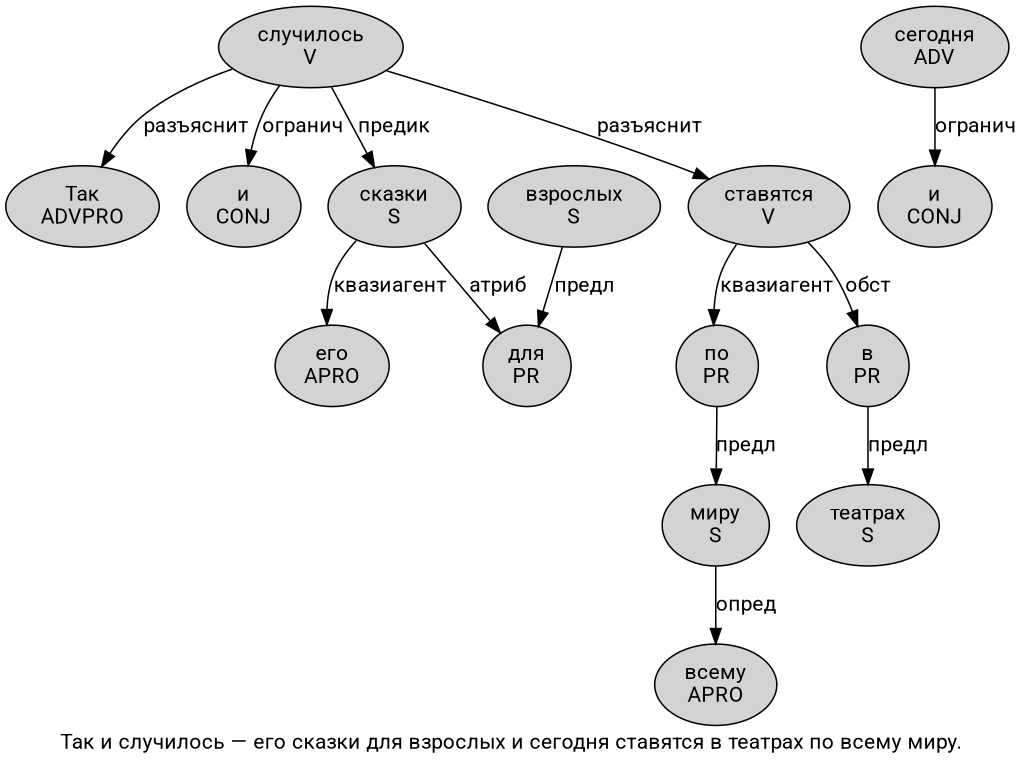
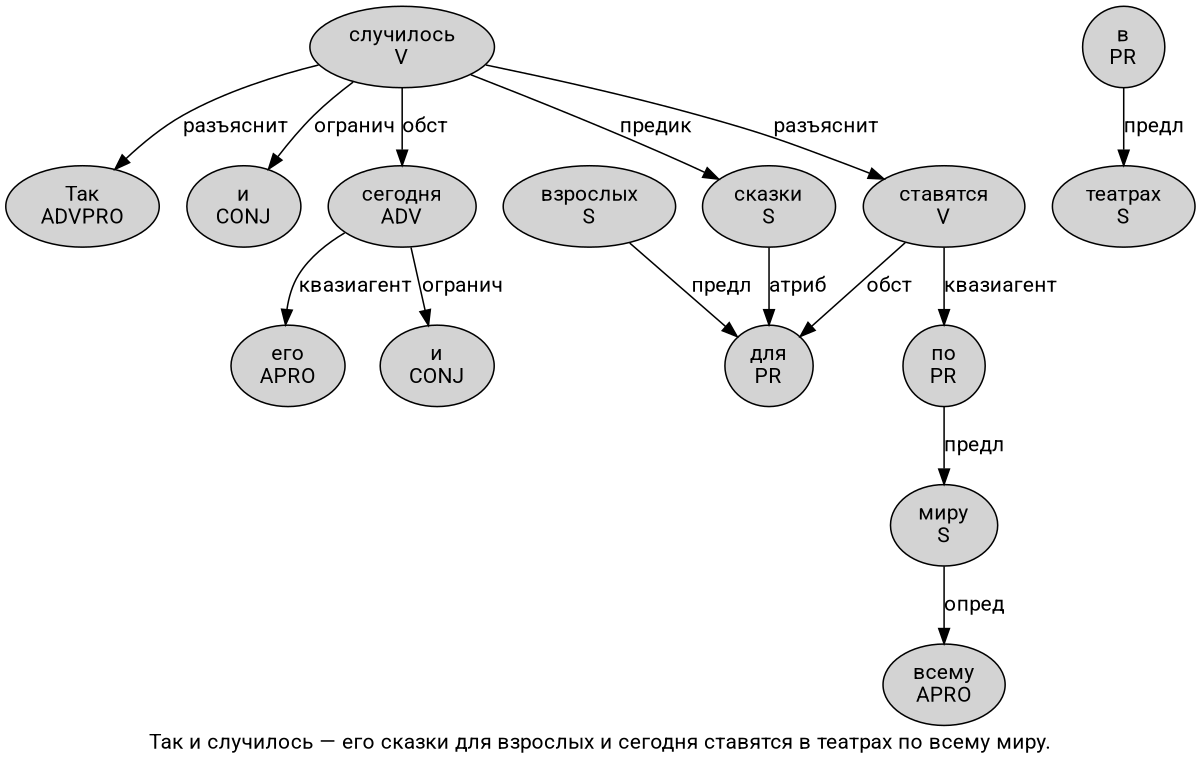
edge "случилось V" -> "сегодня ADV": added, label "обст"
edge "сказки S" -> "его APRO": now "сегодня ADV" -> "его APRO"
edge "ставятся V" -> "в PR": now "ставятся V" -> "для PR"
